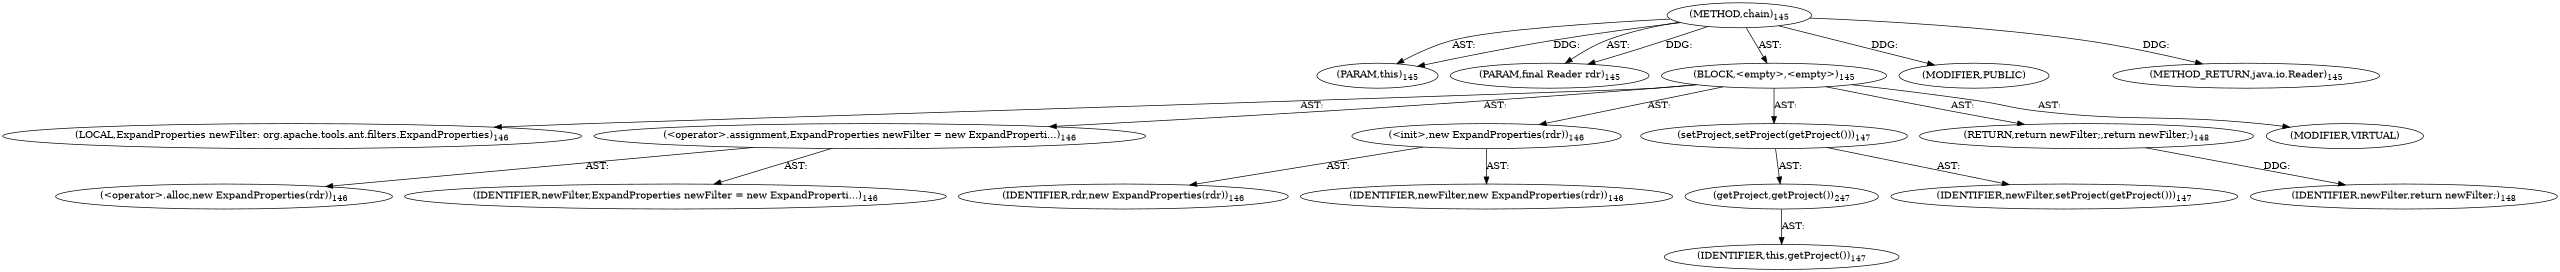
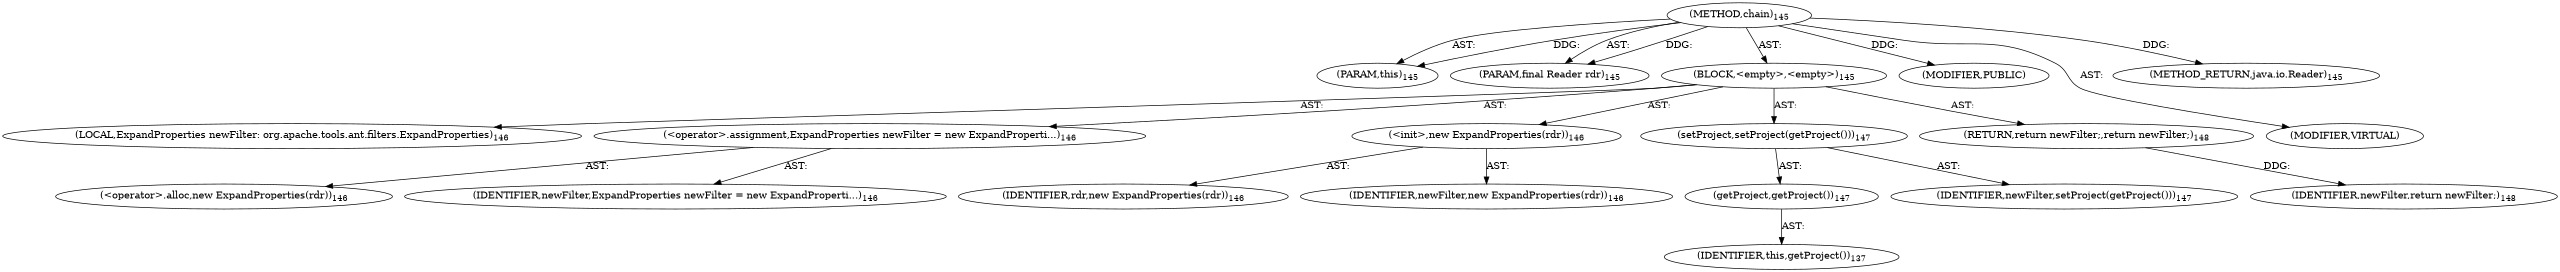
edge "(BLOCK,<empty>,<empty>)" -> "(MODIFIER,VIRTUAL)": now "(METHOD,chain)" -> "(MODIFIER,VIRTUAL)"
node "(getProject,getProject())": text "247" -> "147"
node "(IDENTIFIER,this,getProject())": text "147" -> "137"
